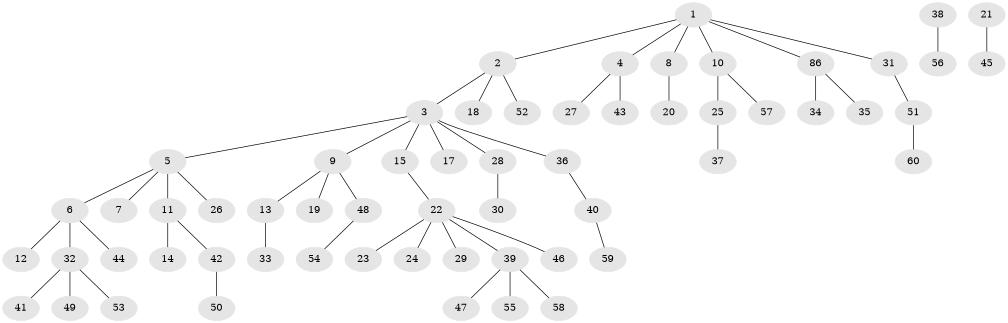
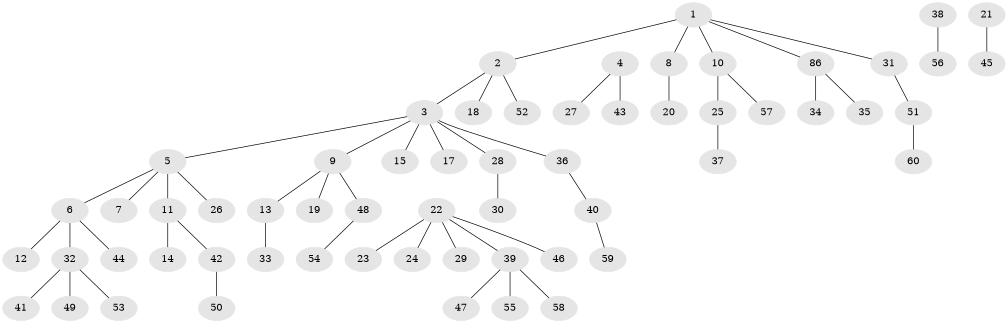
edge "1" -- "4": removed
edge "15" -- "22": removed
